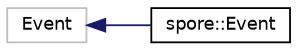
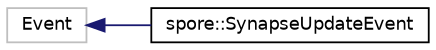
node "spore::Event": label "spore::Event" -> "spore::SynapseUpdateEvent"
